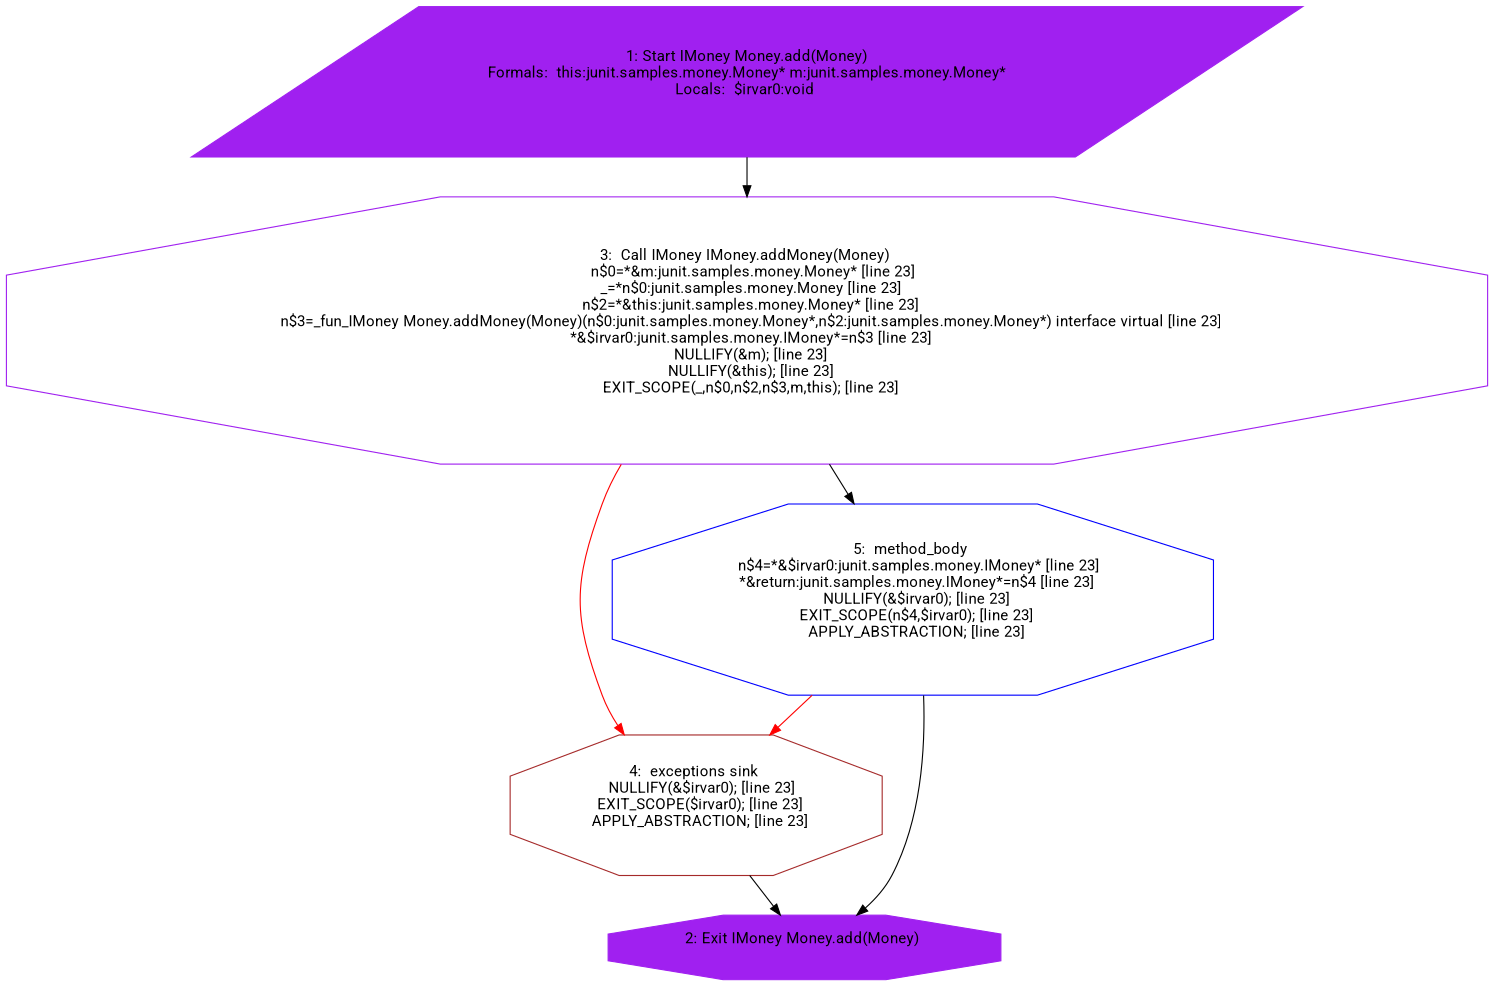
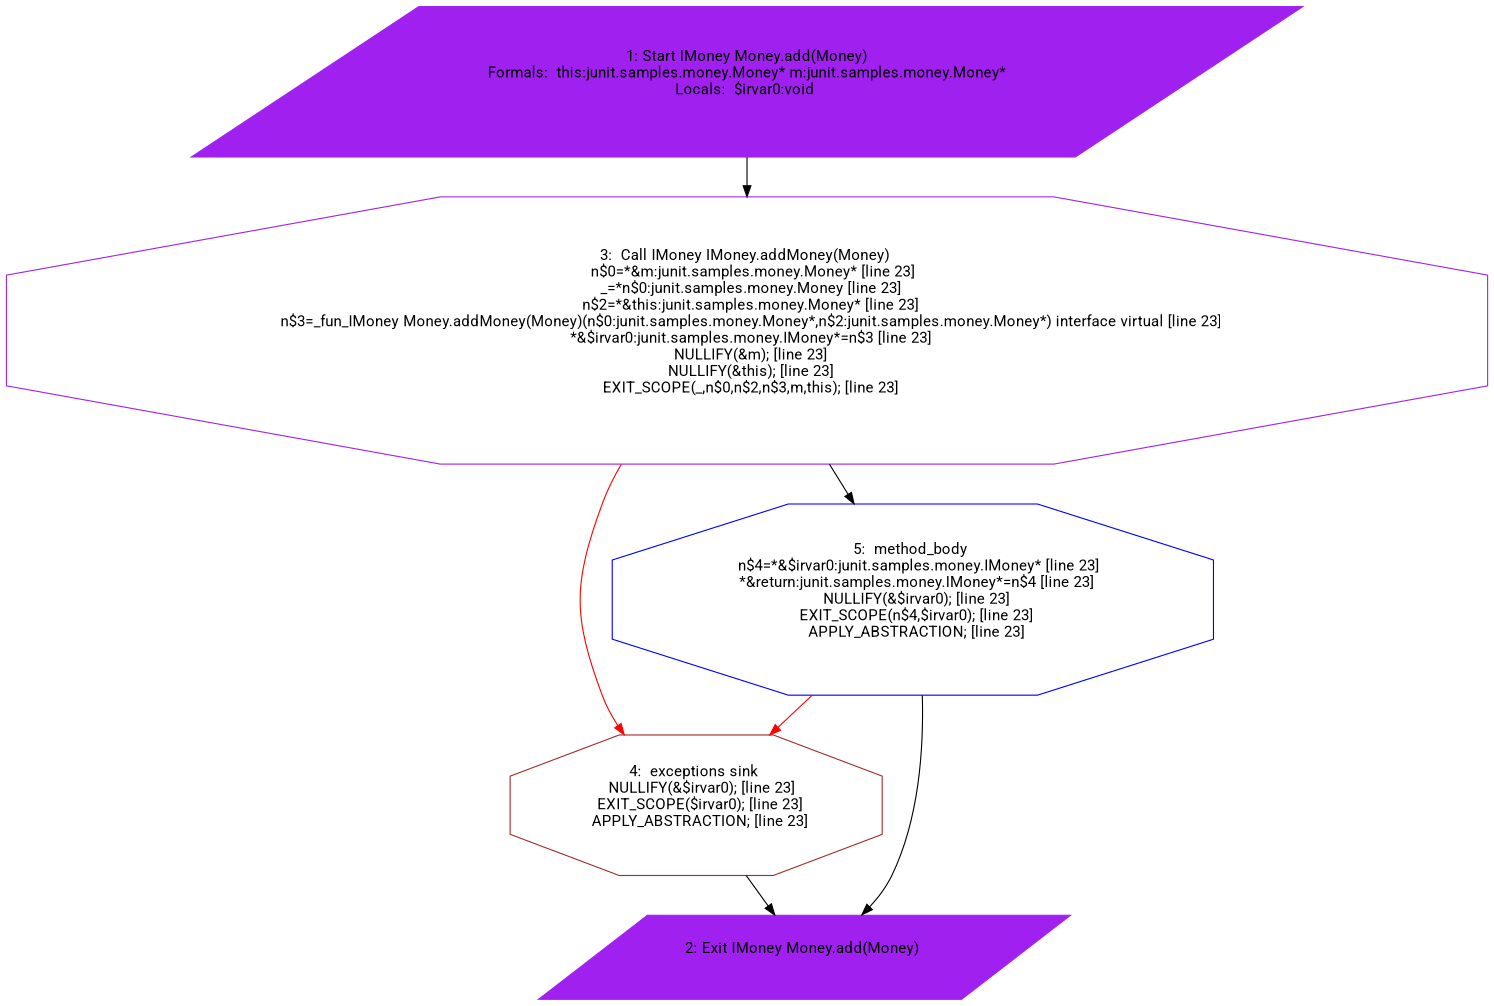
node "2: Exit IMoney Money.add(Money)": shape octagon -> parallelogram
